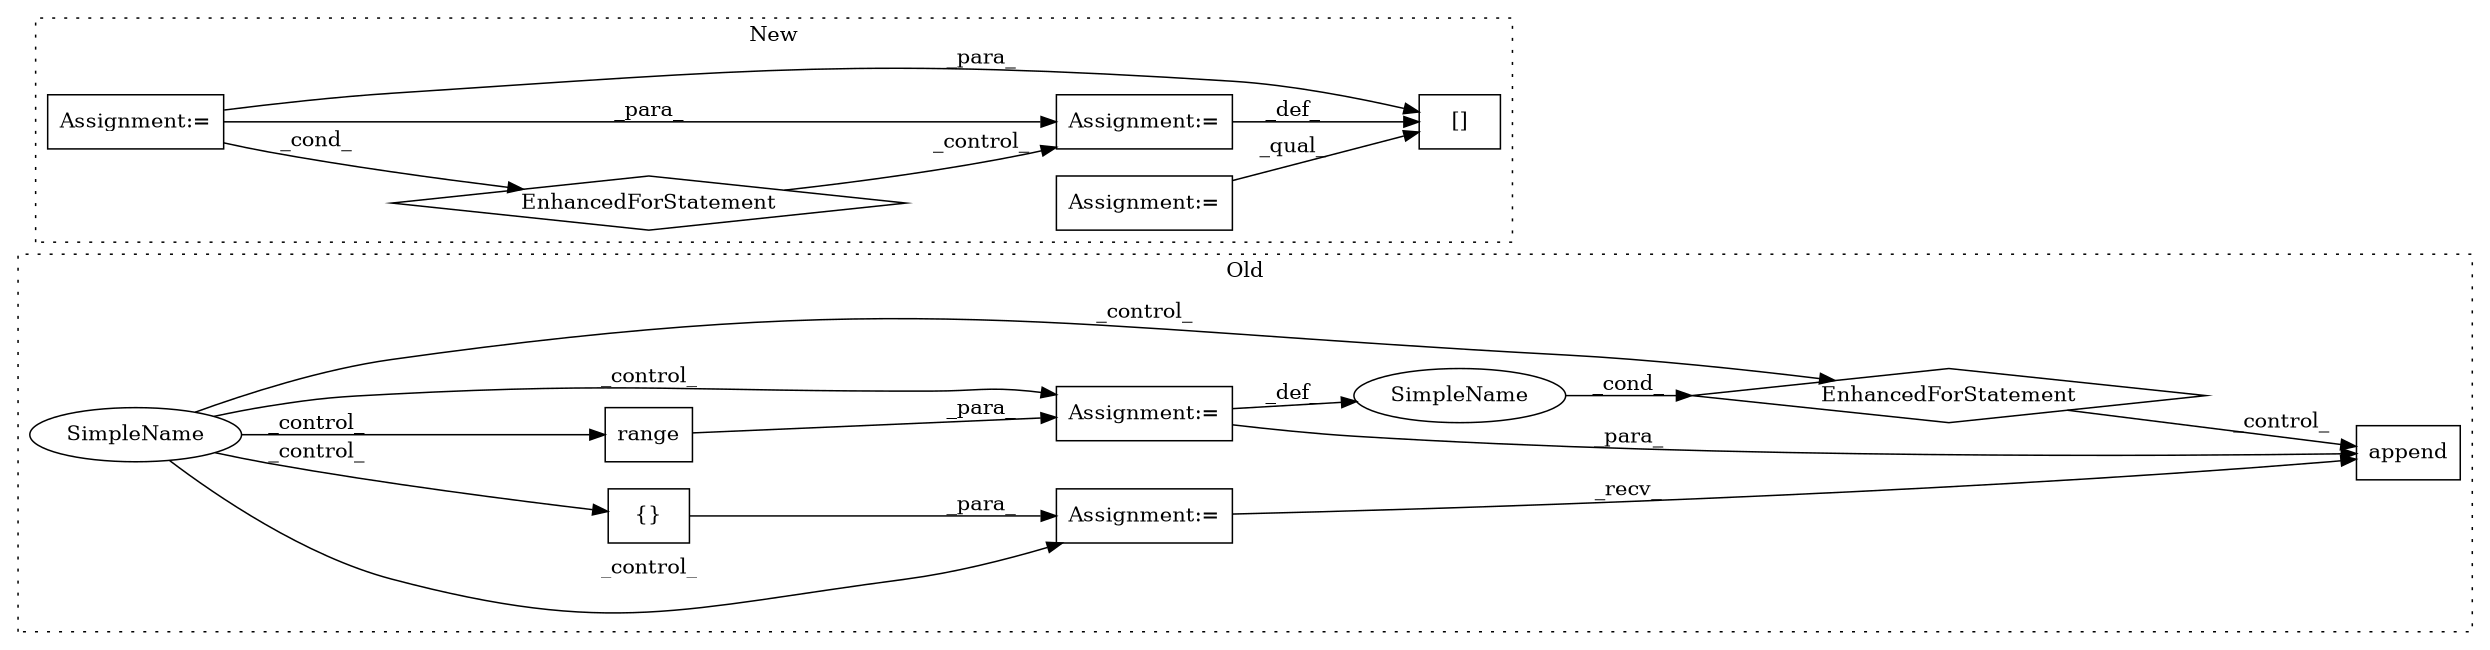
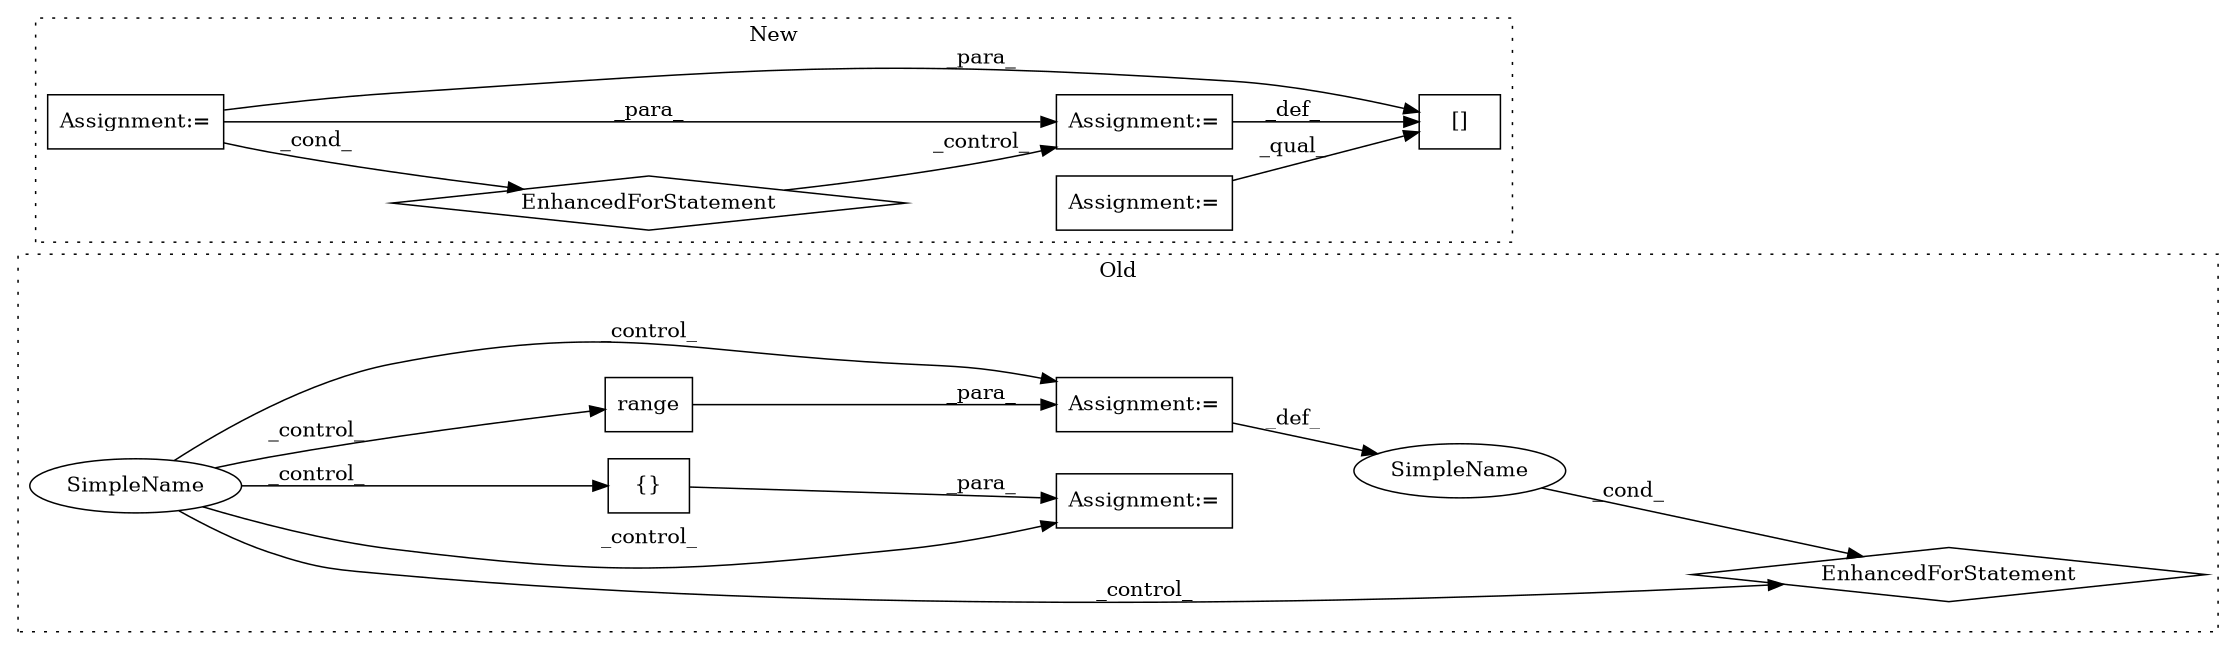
node "append": removed
